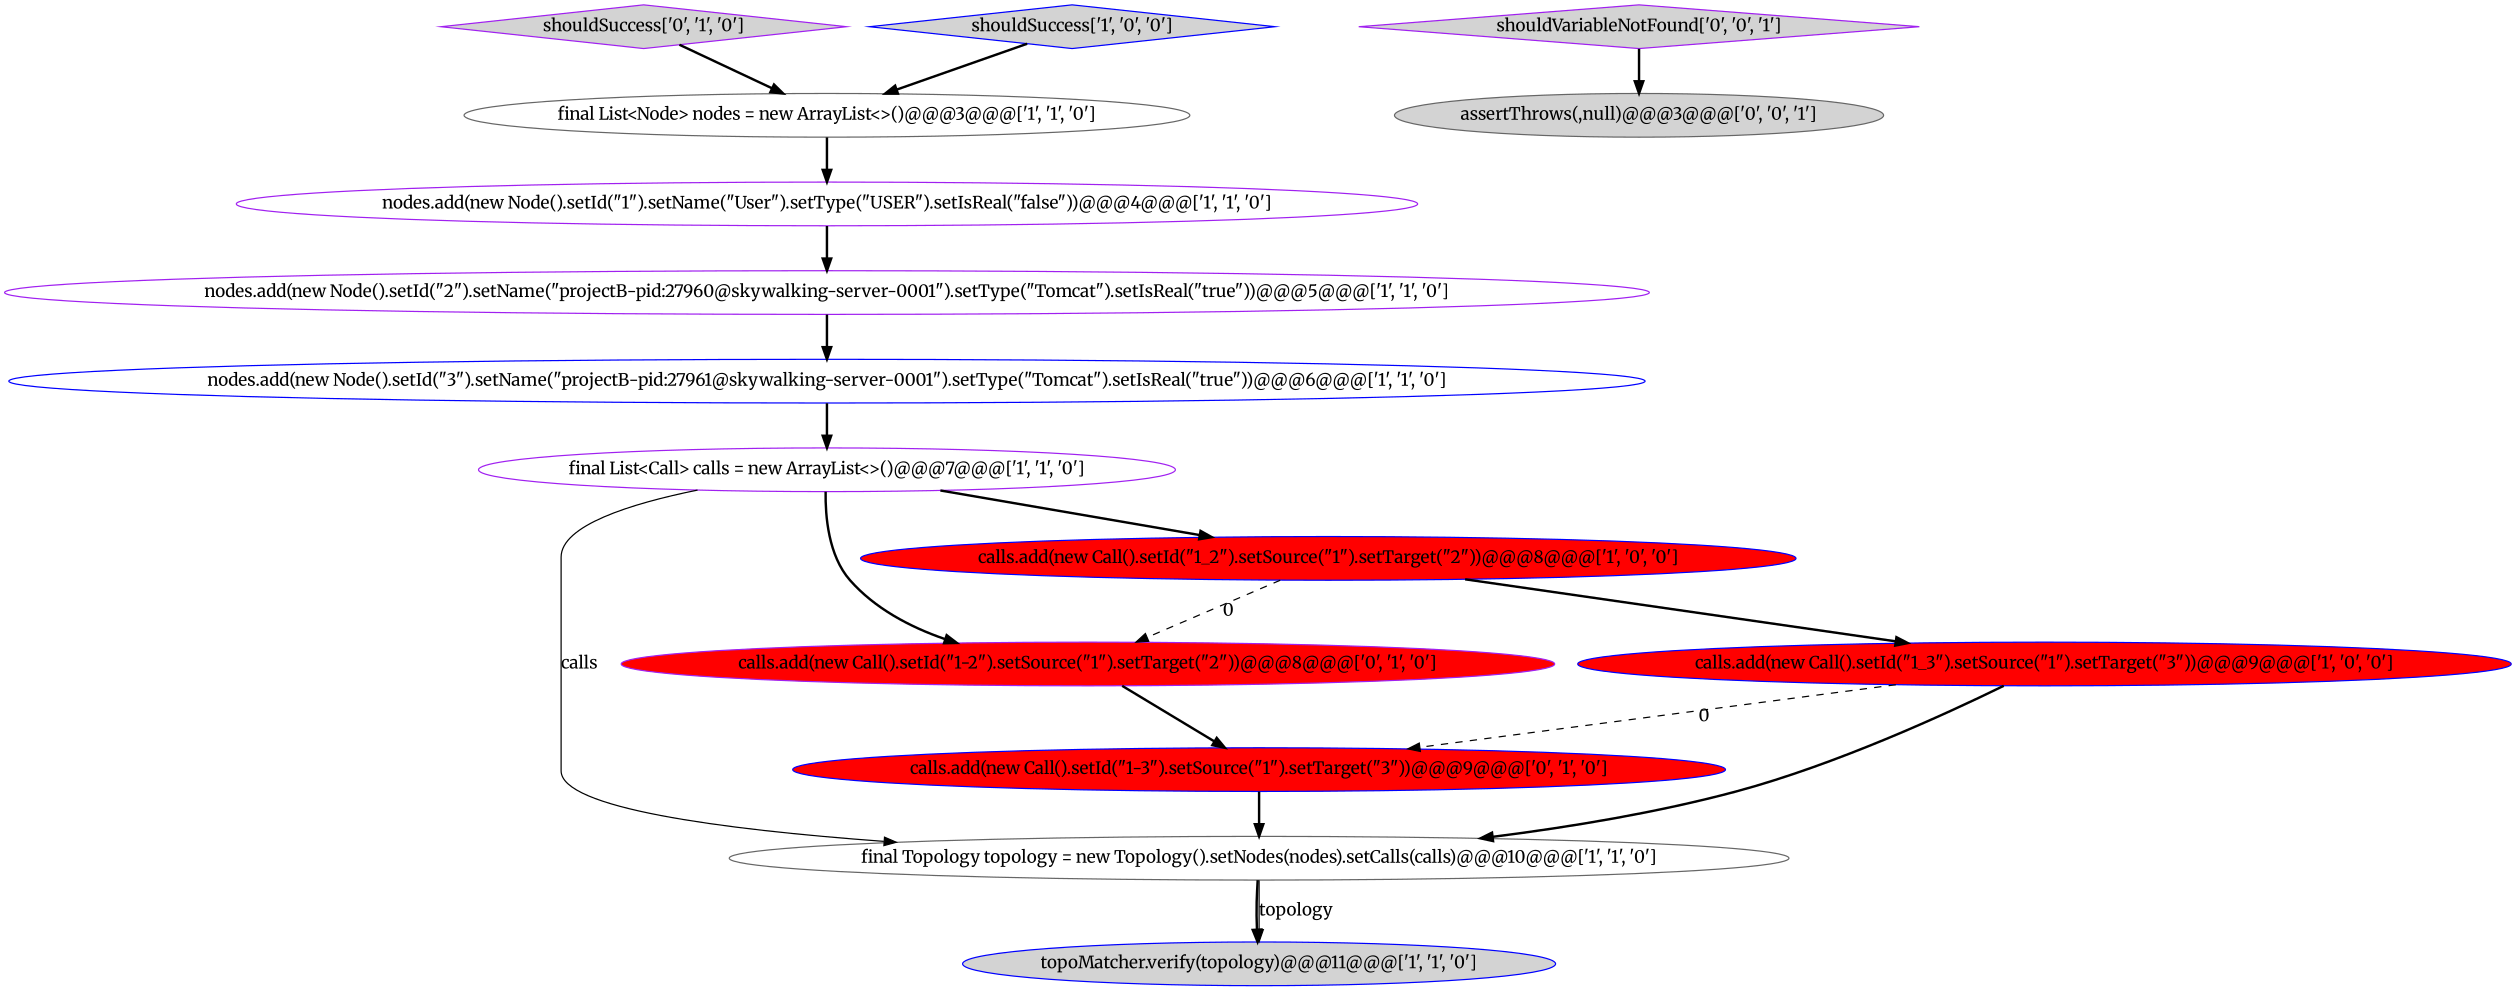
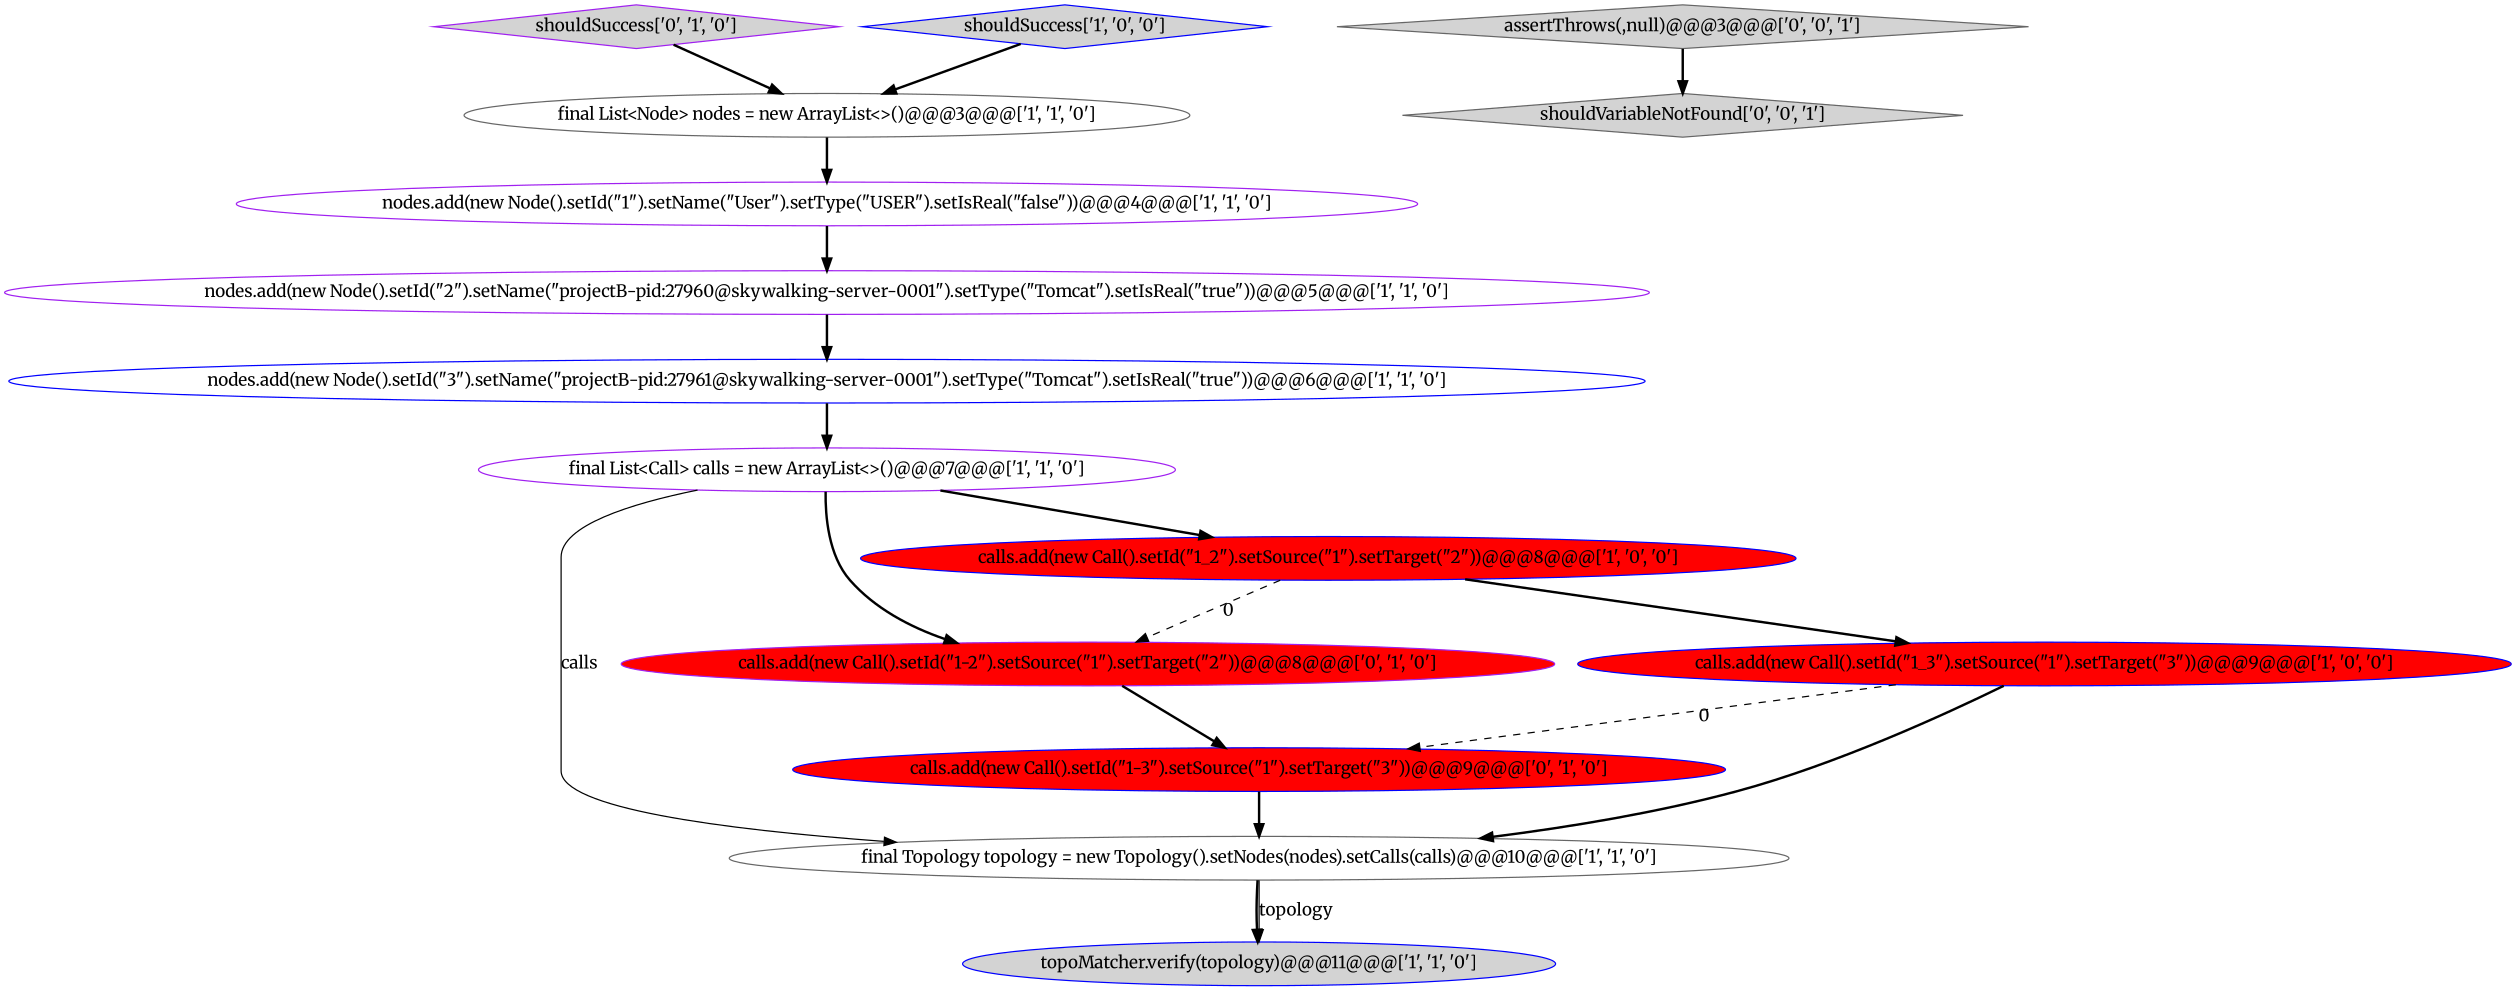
node "shouldVariableNotFound['0', '0', '1']": color purple -> gray40
edge "shouldVariableNotFound['0', '0', '1']" -> "assertThrows(,null)@@@3@@@['0', '0', '1']": reversed
node "assertThrows(,null)@@@3@@@['0', '0', '1']": shape ellipse -> diamond
